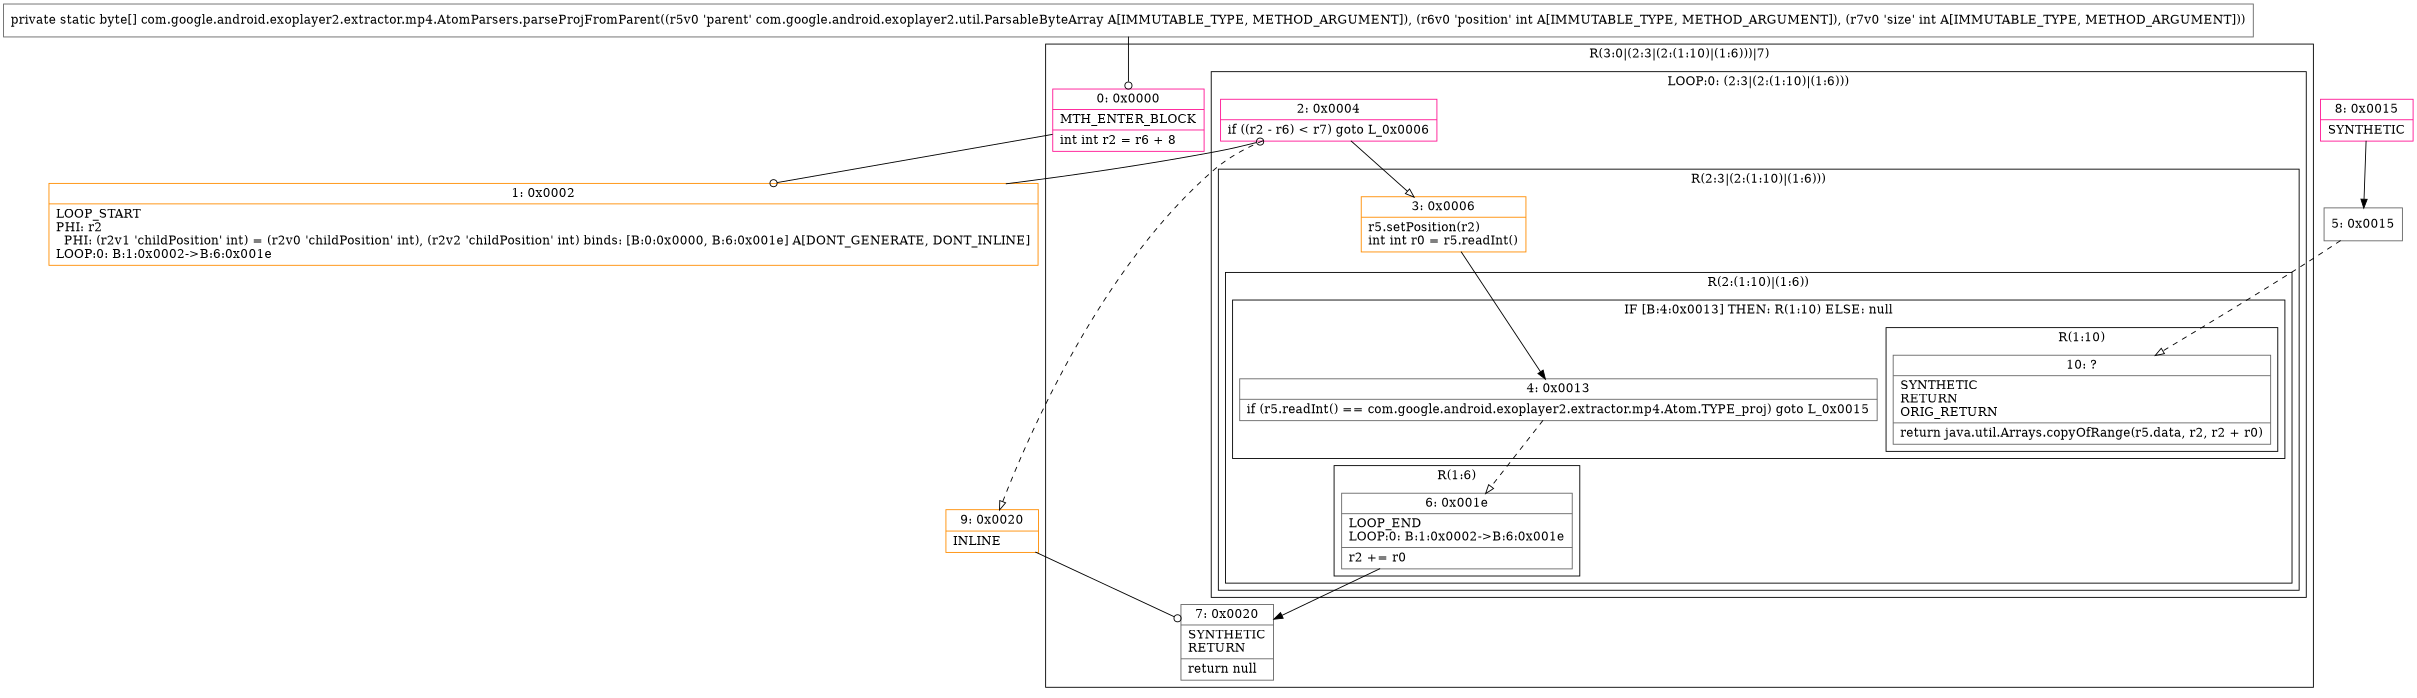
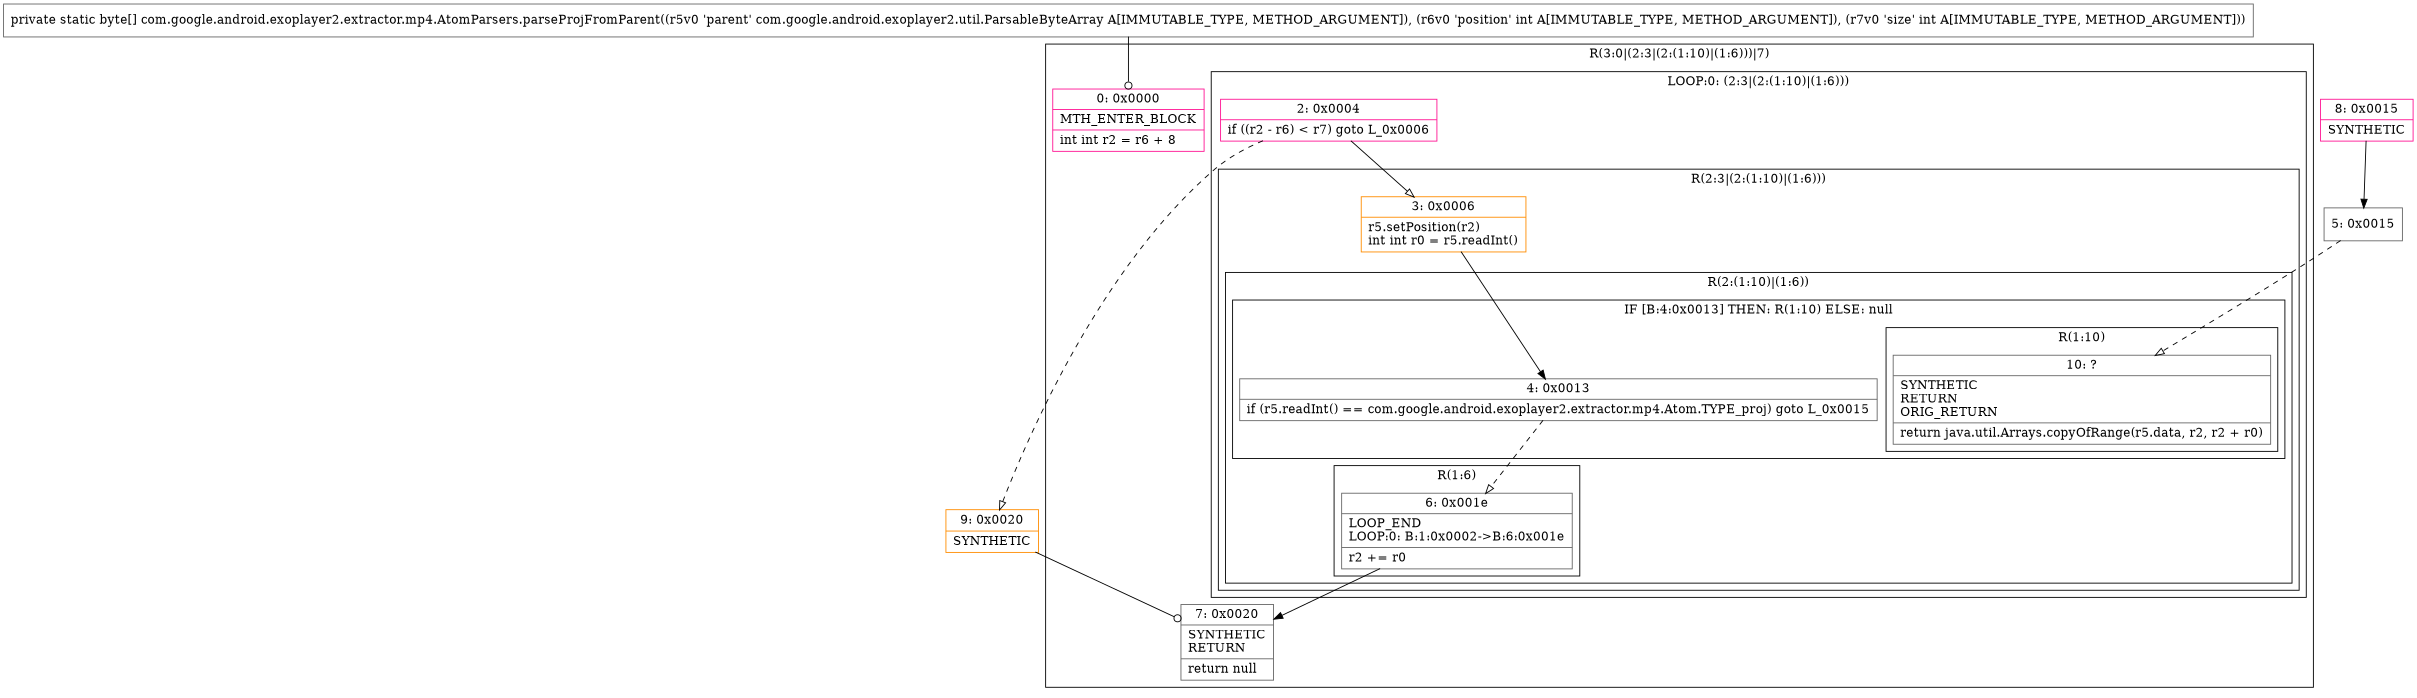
node "1: 0x0002": removed
node "9: 0x0020": text "INLINE" -> "SYNTHETIC"
